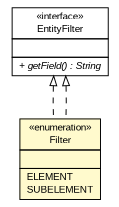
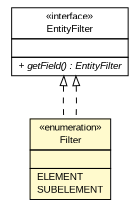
node "EntityFilter": text "+ getField() : String" -> "+ getField() : EntityFilter"
